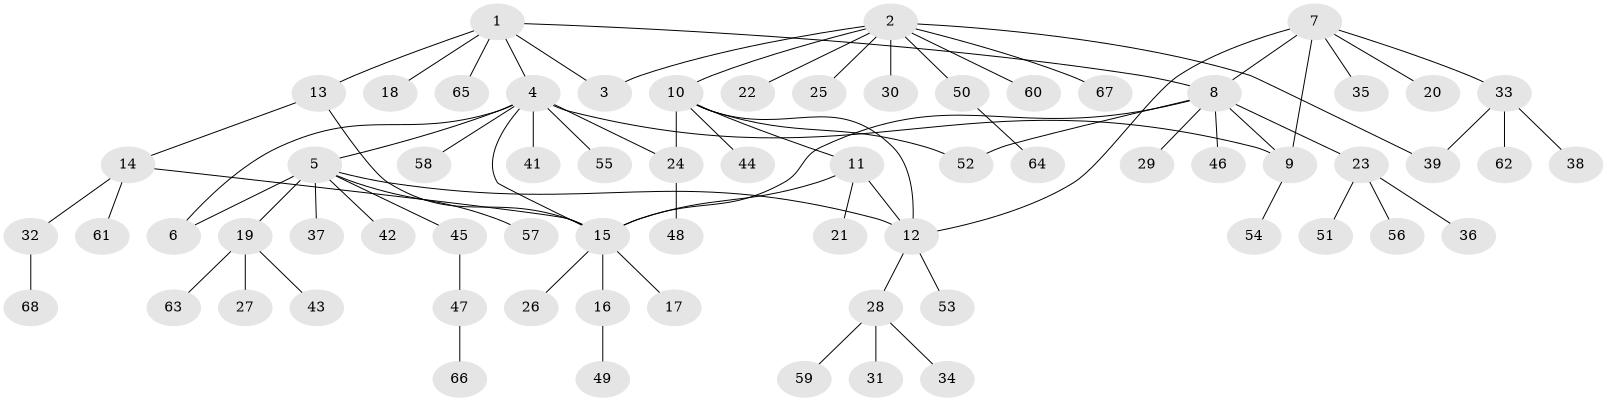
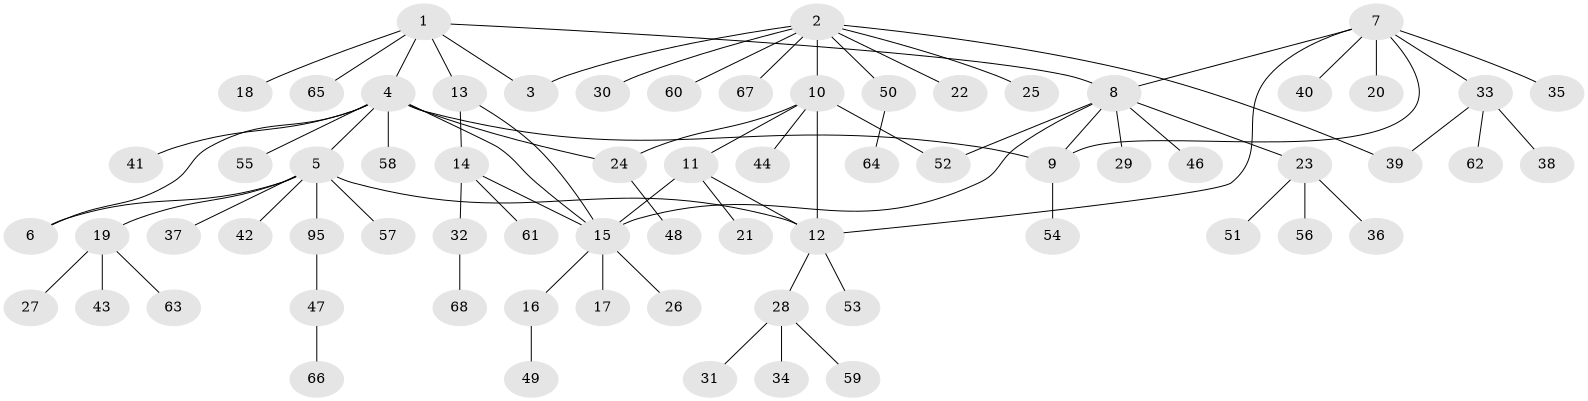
node "40": added
node "45": label "45" -> "95"
